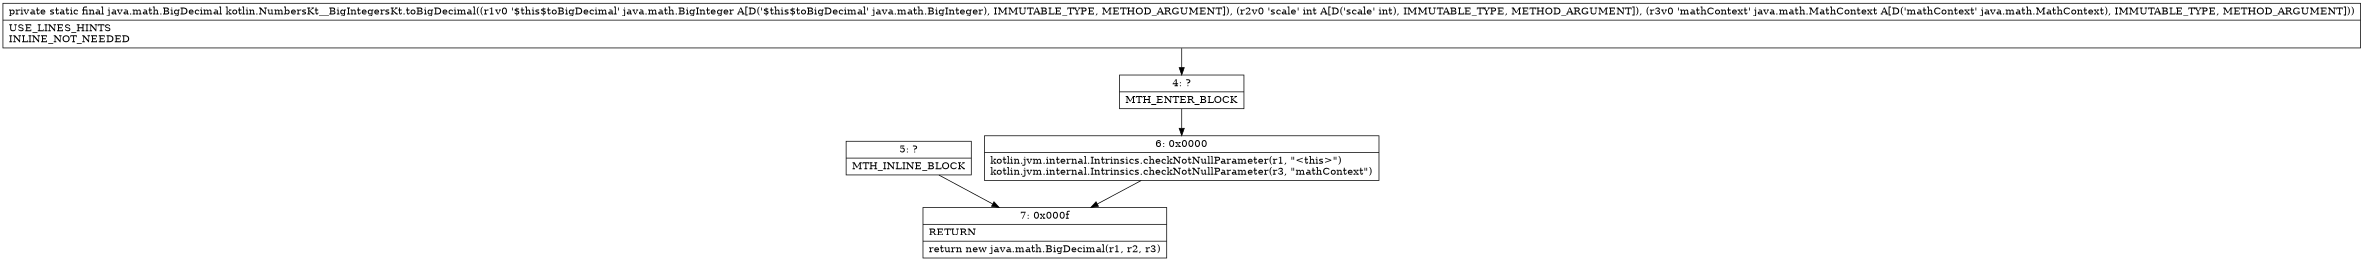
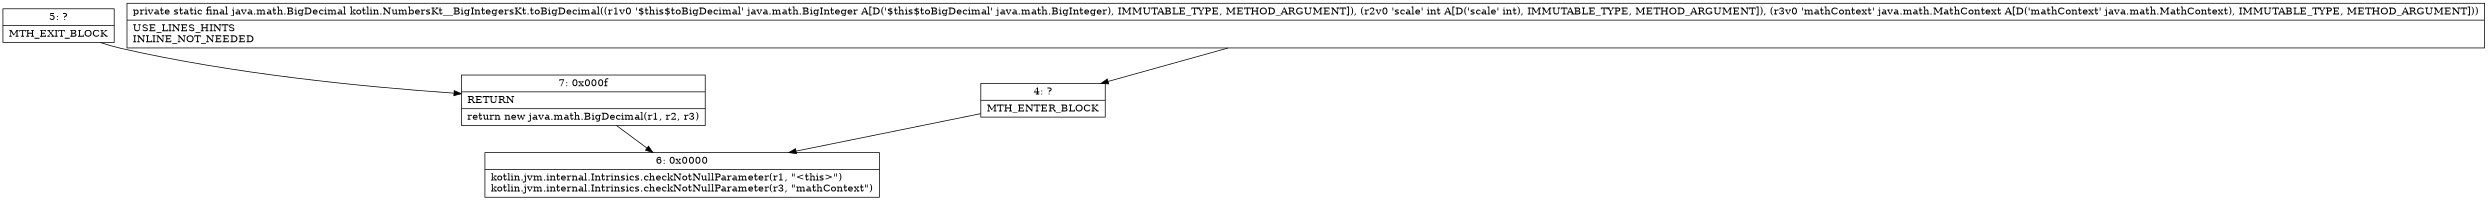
node "5: ?": text "MTH_INLINE_BLOCK" -> "MTH_EXIT_BLOCK"
edge "6: 0x0000" -> "7: 0x000f": reversed
